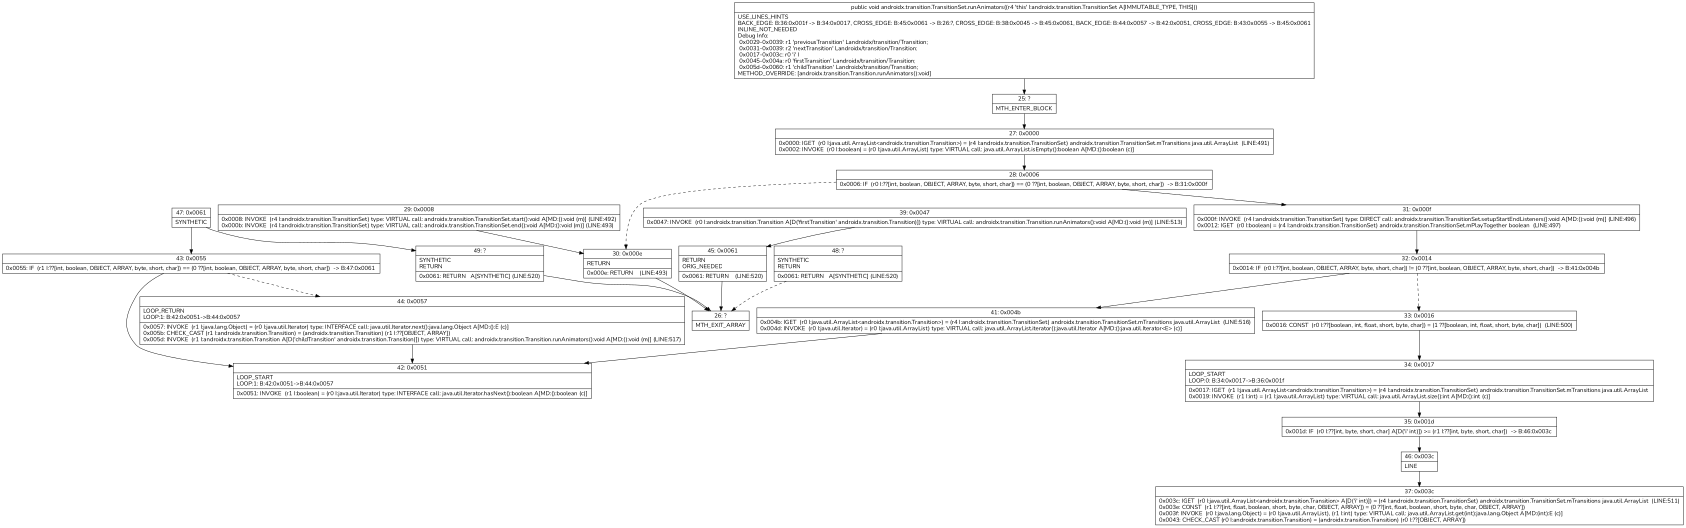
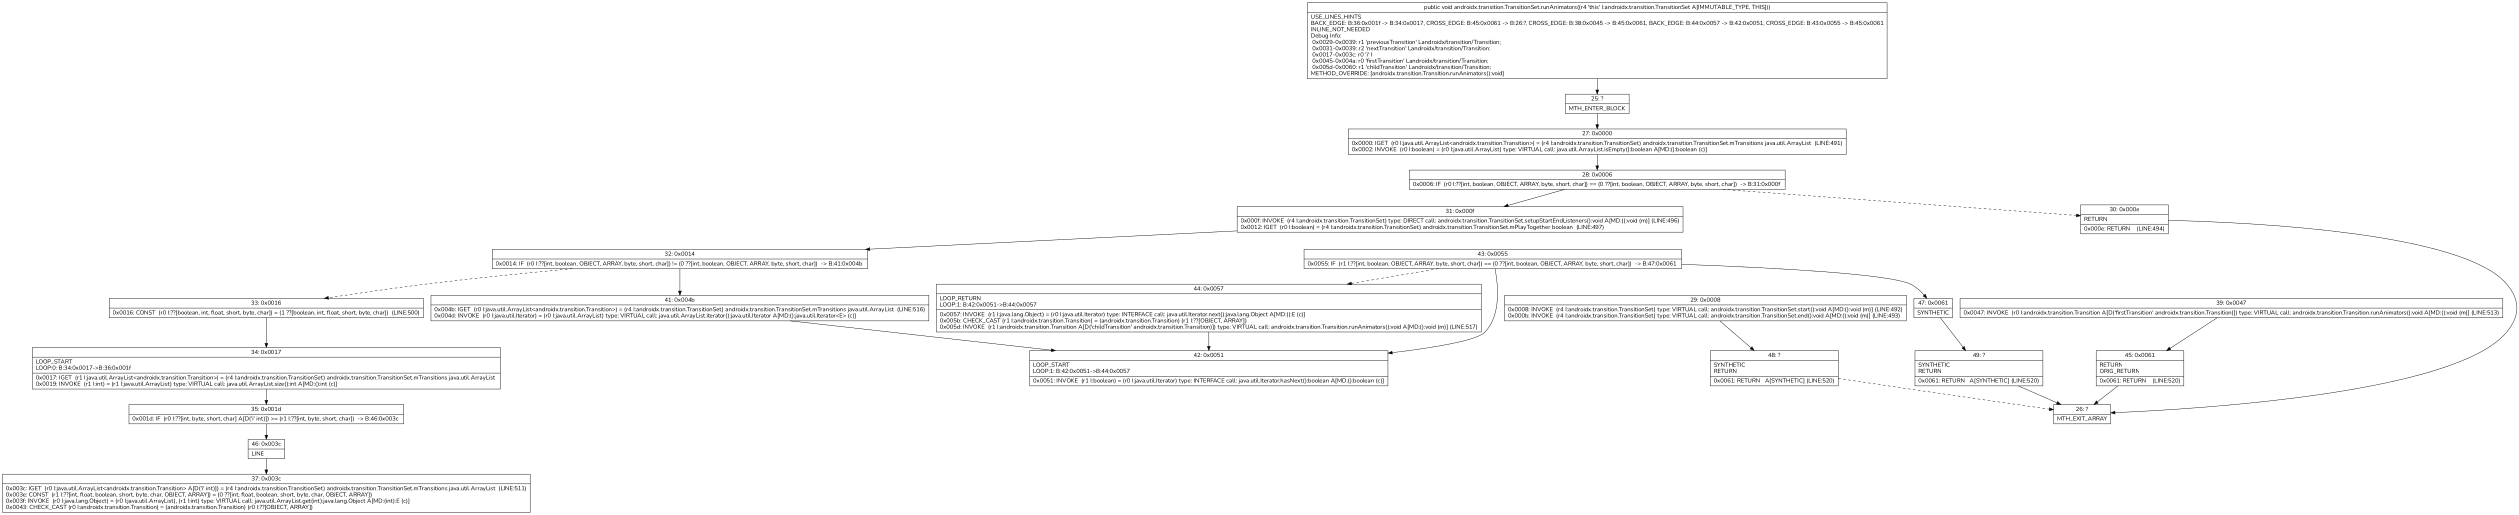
edge "47: 0x0061" -> "43: 0x0055": reversed
edge "29: 0x0008" -> "30: 0x000e": now "29: 0x0008" -> "48: ?"
node "45: 0x0061": text "ORIG_NEEDED" -> "ORIG_RETURN"
node "30: 0x000e": text "0x000e: RETURN    (LINE:493)" -> "0x000e: RETURN    (LINE:494)"
